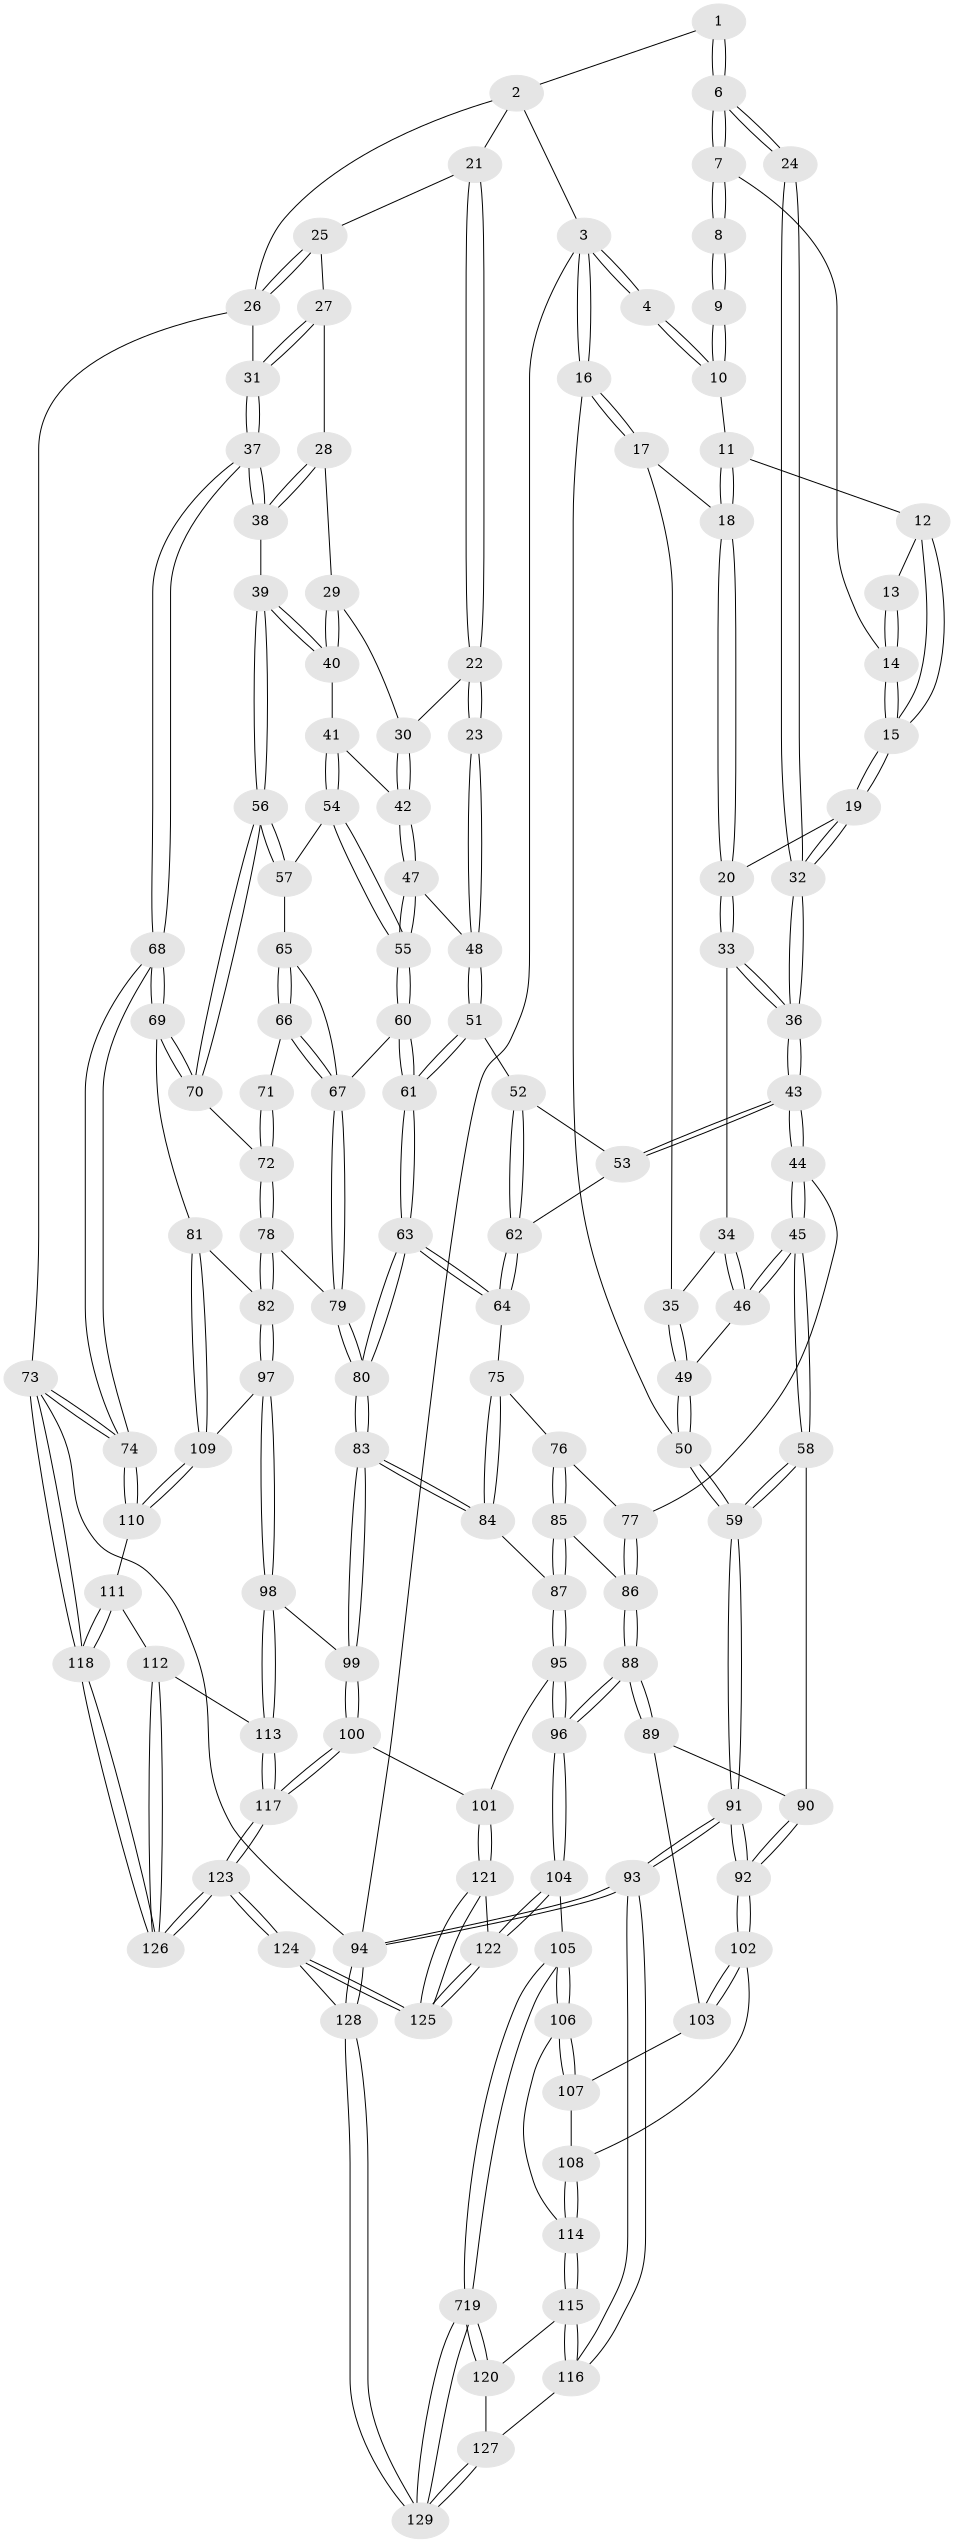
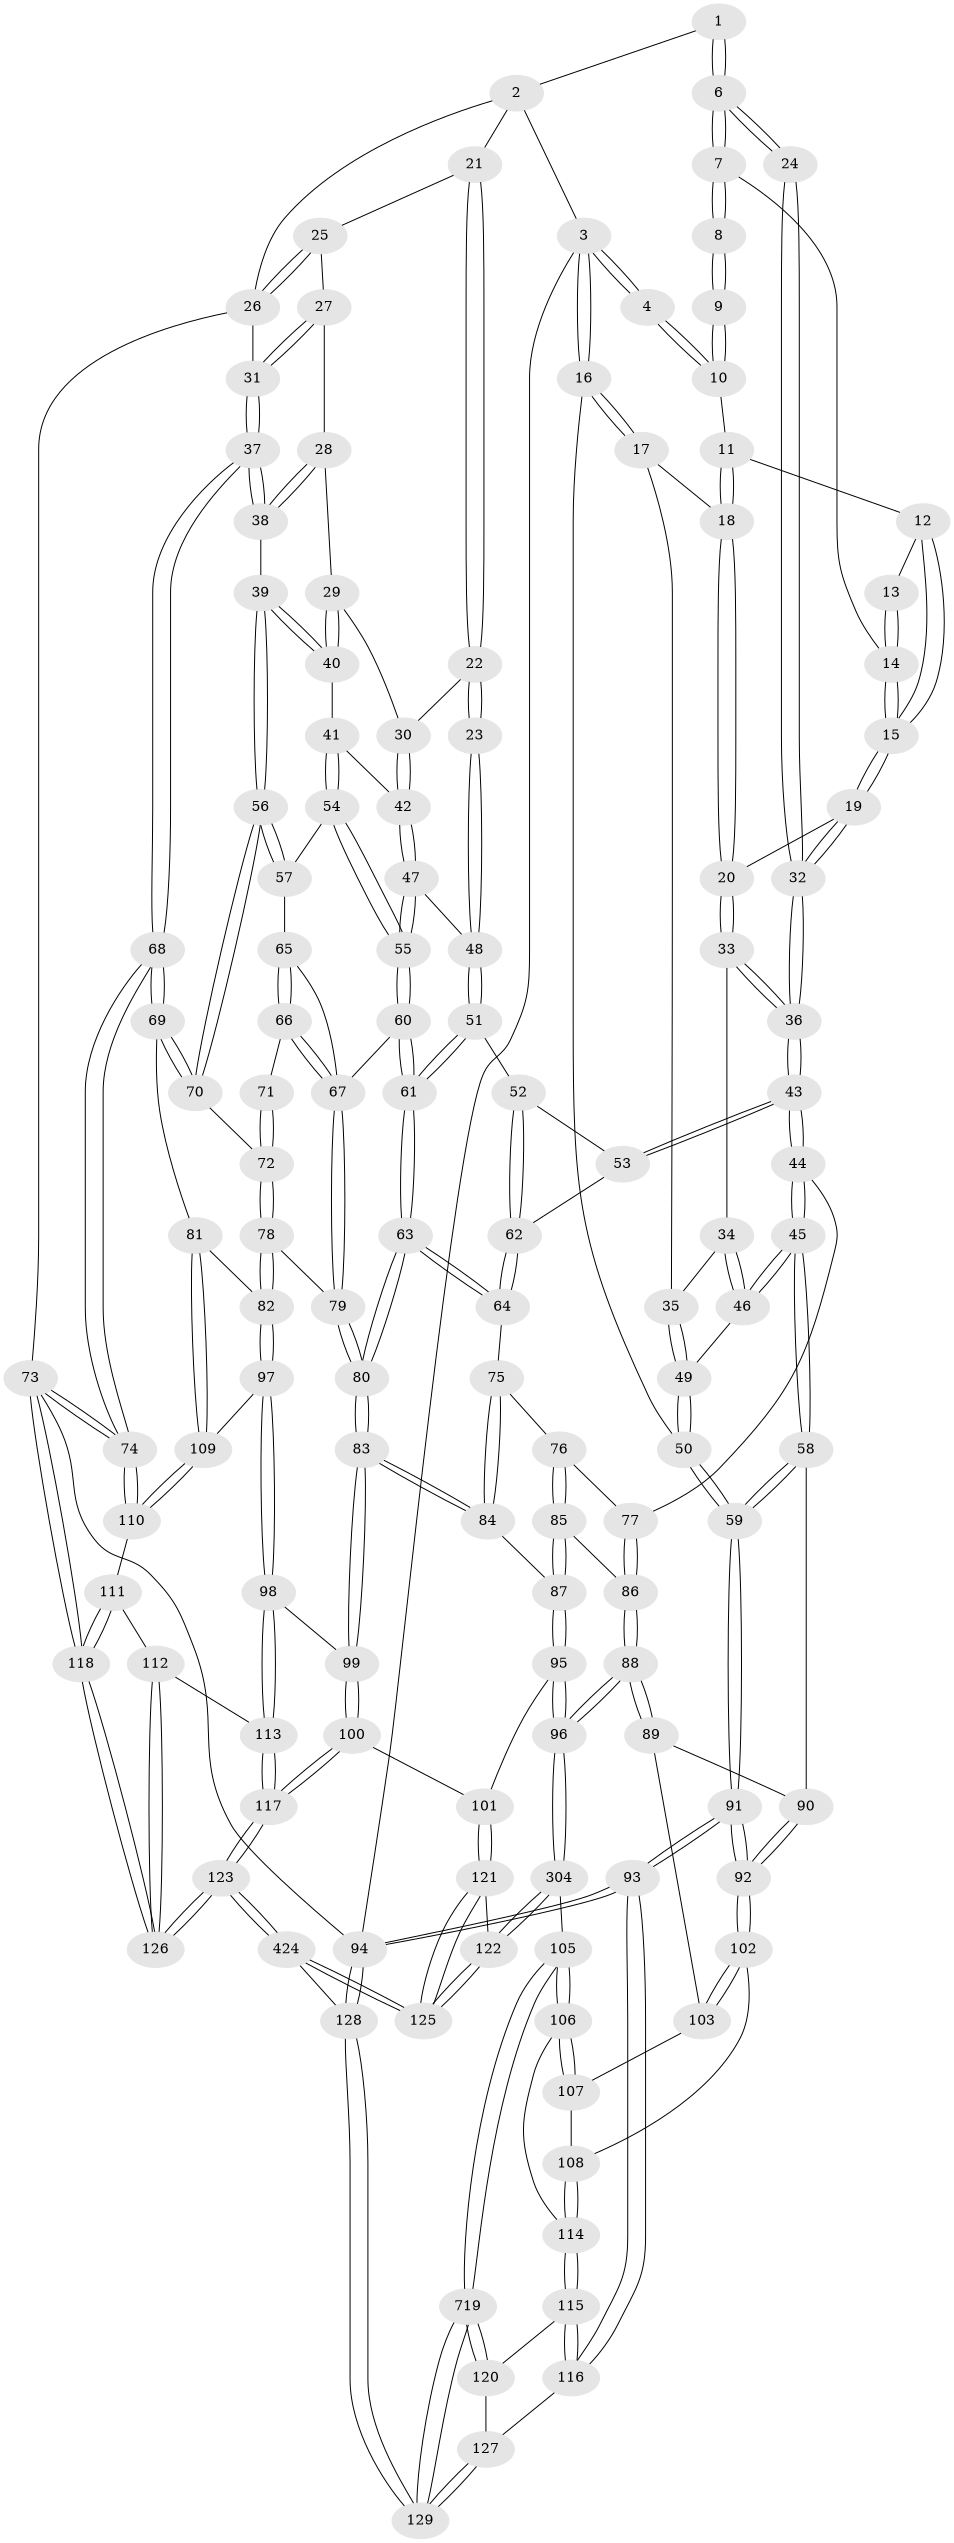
node "104": label "104" -> "304"
node "124": label "124" -> "424"
